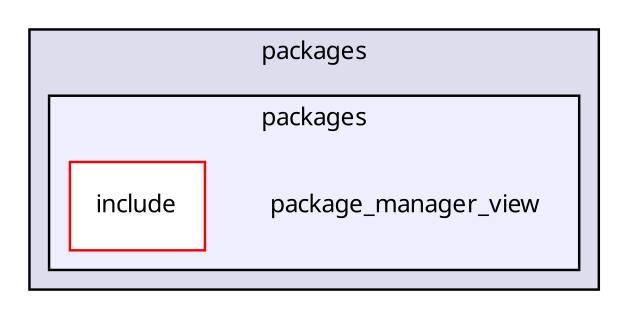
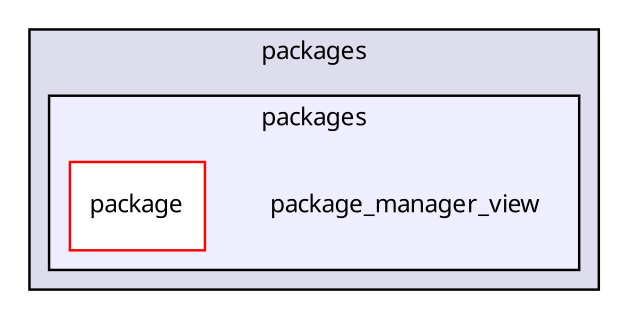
node "include": label "include" -> "package"
